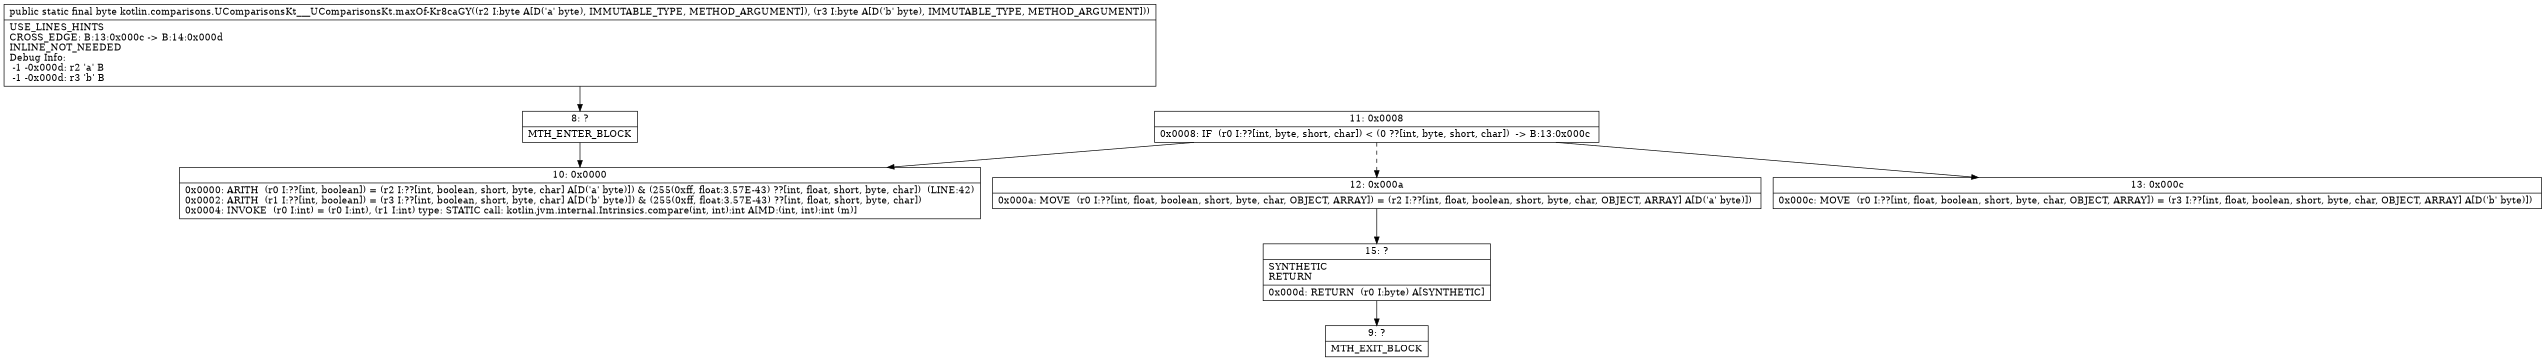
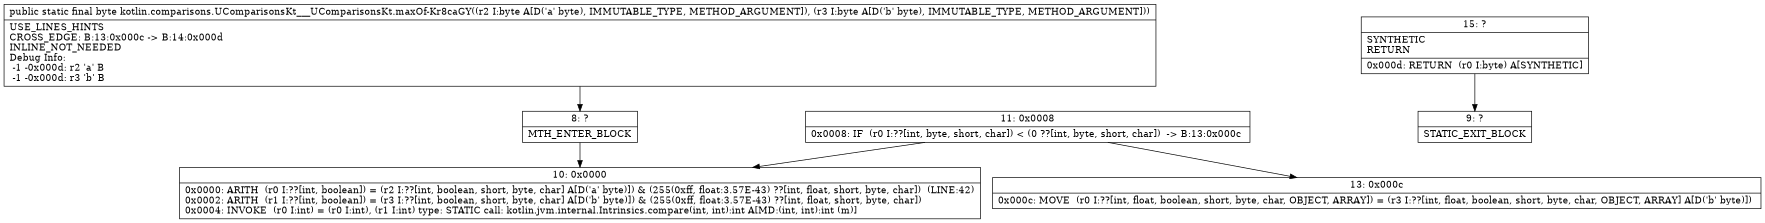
node "12: 0x000a": removed
node "9: ?": text "MTH_EXIT_BLOCK" -> "STATIC_EXIT_BLOCK"
